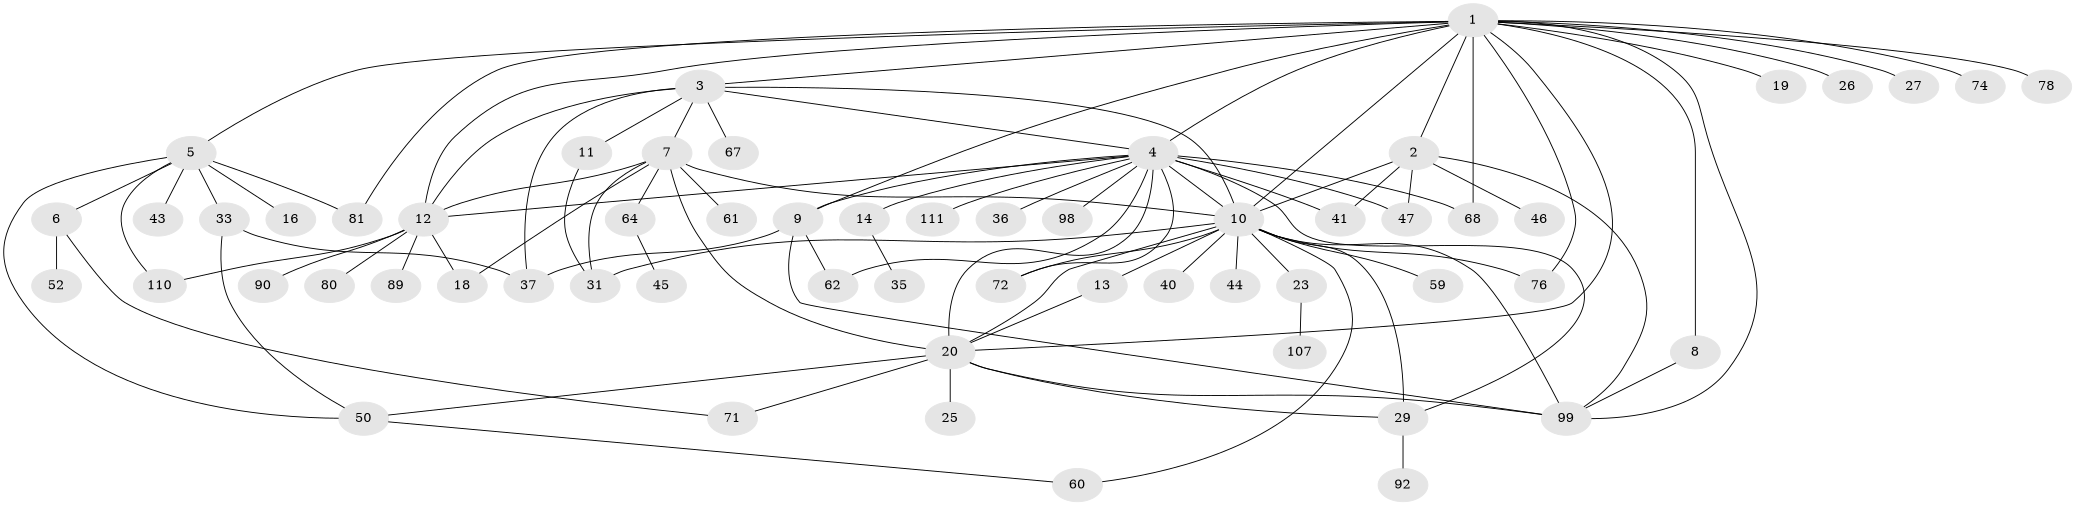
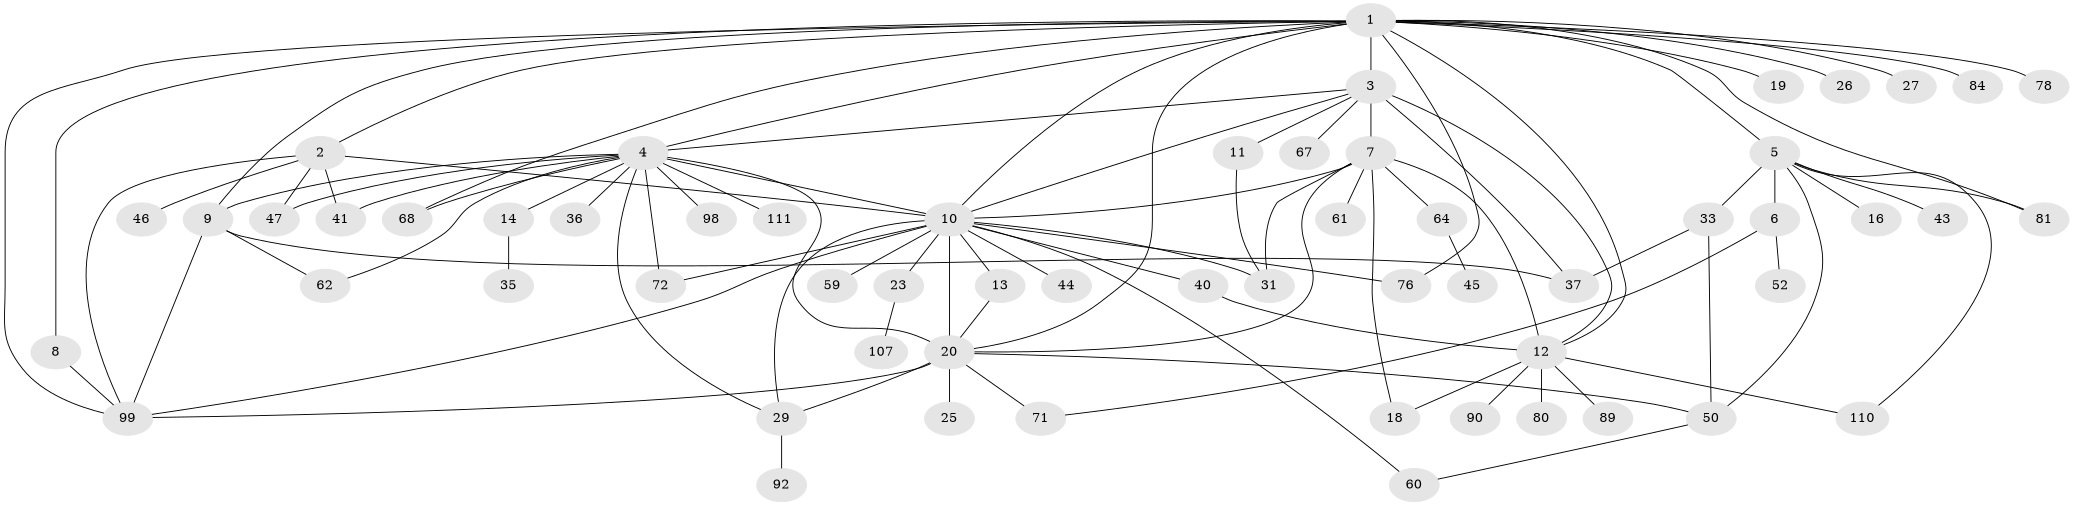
node "74": label "74" -> "84"
edge "4" -- "12": now "40" -- "12"
